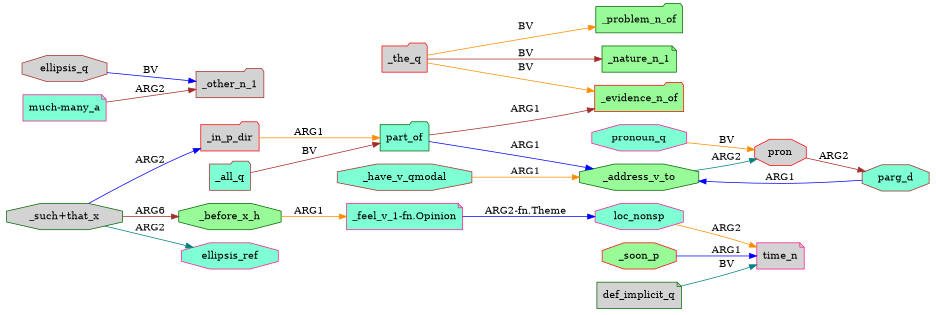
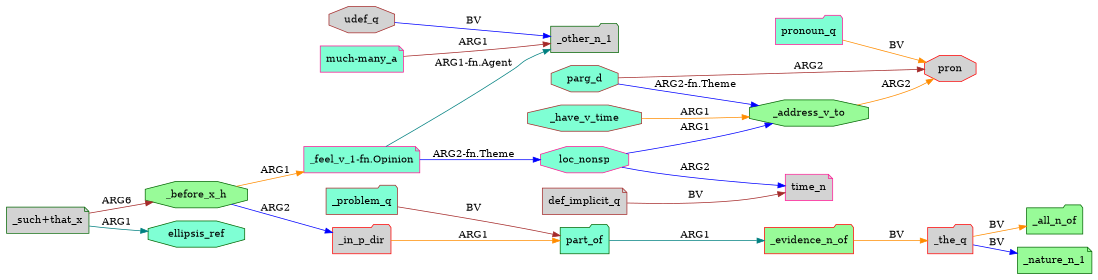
node "_problem_n_of": label "_problem_n_of" -> "_all_n_of"
edge "_the_q" -> "_nature_n_1": color brown -> blue
node "ellipsis_q": label "ellipsis_q" -> "udef_q"
edge "_the_q" -> "_evidence_n_of": reversed
node "_other_n_1": color brown -> darkgreen
edge "much-many_a" -> "_other_n_1": label "ARG2" -> "ARG1"
edge "_feel_v_1-fn.Opinion" -> "_other_n_1": added, label "ARG1-fn.Agent"
edge "part_of" -> "_evidence_n_of": color brown -> teal
node "pronoun_q": shape octagon -> folder
edge "part_of" -> "_address_v_to": now "loc_nonsp" -> "_address_v_to"
edge "pron" -> "parg_d": reversed
edge "_address_v_to" -> "pron": color teal -> darkorange
edge "_such+that_x" -> "_in_p_dir": now "_before_x_h" -> "_in_p_dir"
node "_all_q": label "_all_q" -> "_problem_q"
node "_have_v_qmodal": label "_have_v_qmodal" -> "_have_v_time"
edge "parg_d" -> "_address_v_to": label "ARG1" -> "ARG2-fn.Theme"
node "_such+that_x": shape octagon -> note
edge "_such+that_x" -> "ellipsis_ref": label "ARG2" -> "ARG1"
edge "loc_nonsp" -> "time_n": color darkorange -> blue
node "ellipsis_ref": color deeppink -> darkgreen
node "_soon_p": removed
edge "def_implicit_q" -> "time_n": color teal -> brown
node "def_implicit_q": color darkgreen -> brown
